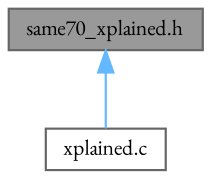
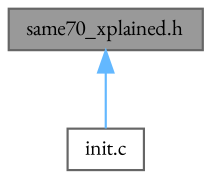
node "xplained.c": label "xplained.c" -> "init.c"
